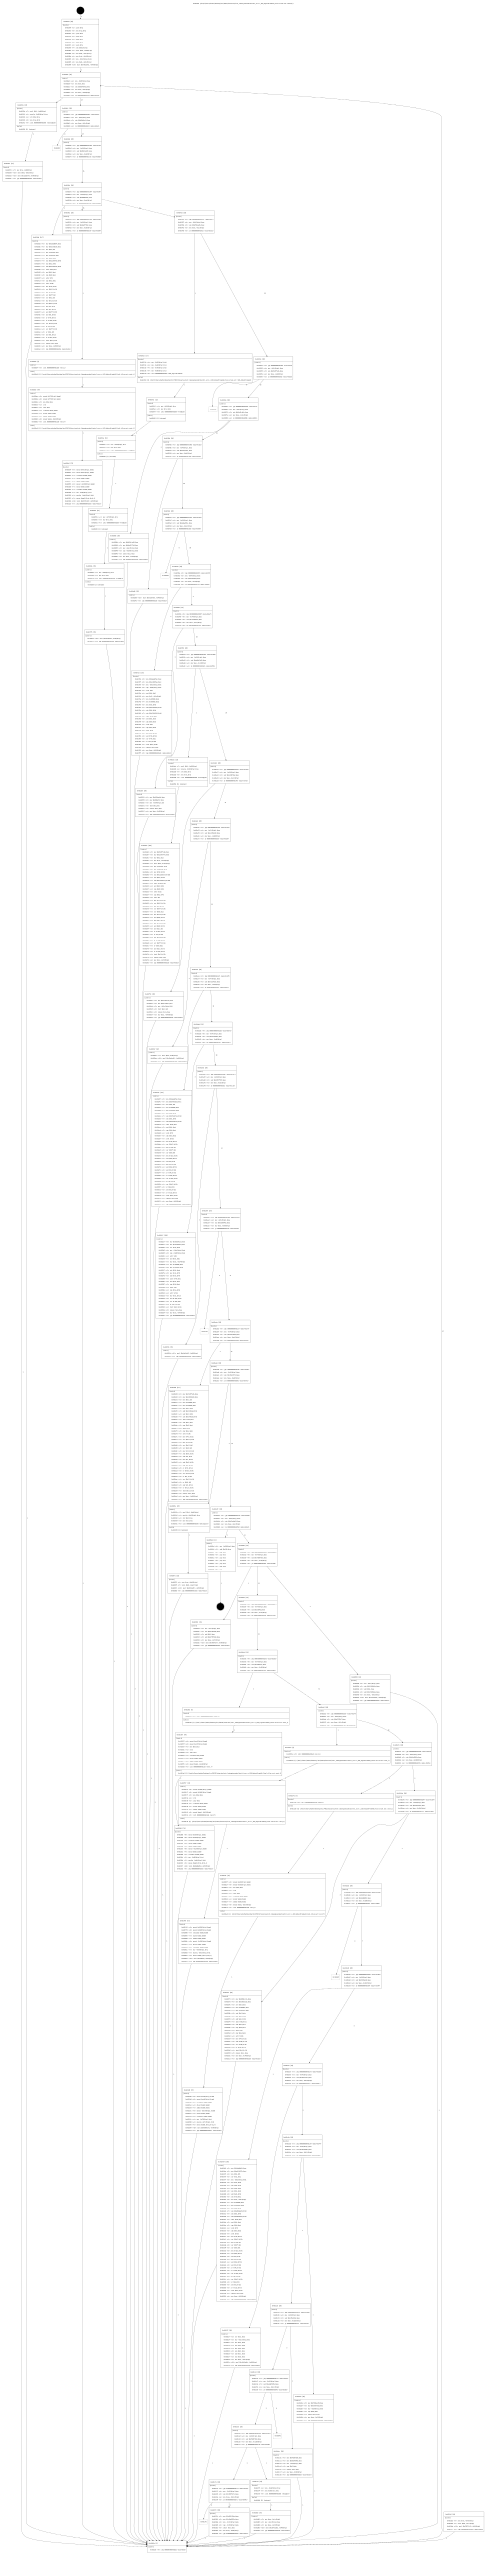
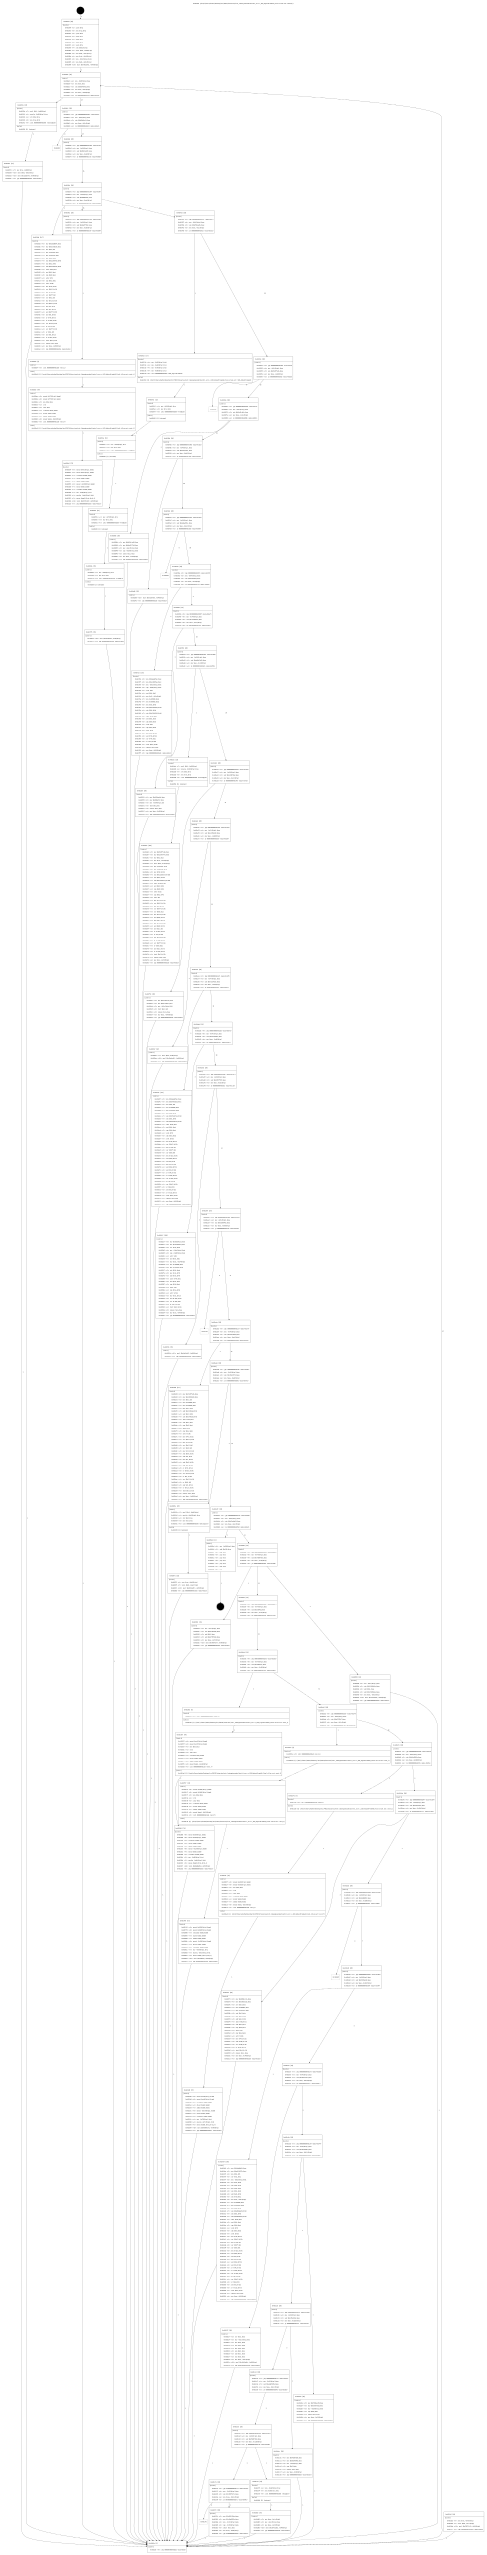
node "0x402593": removed
